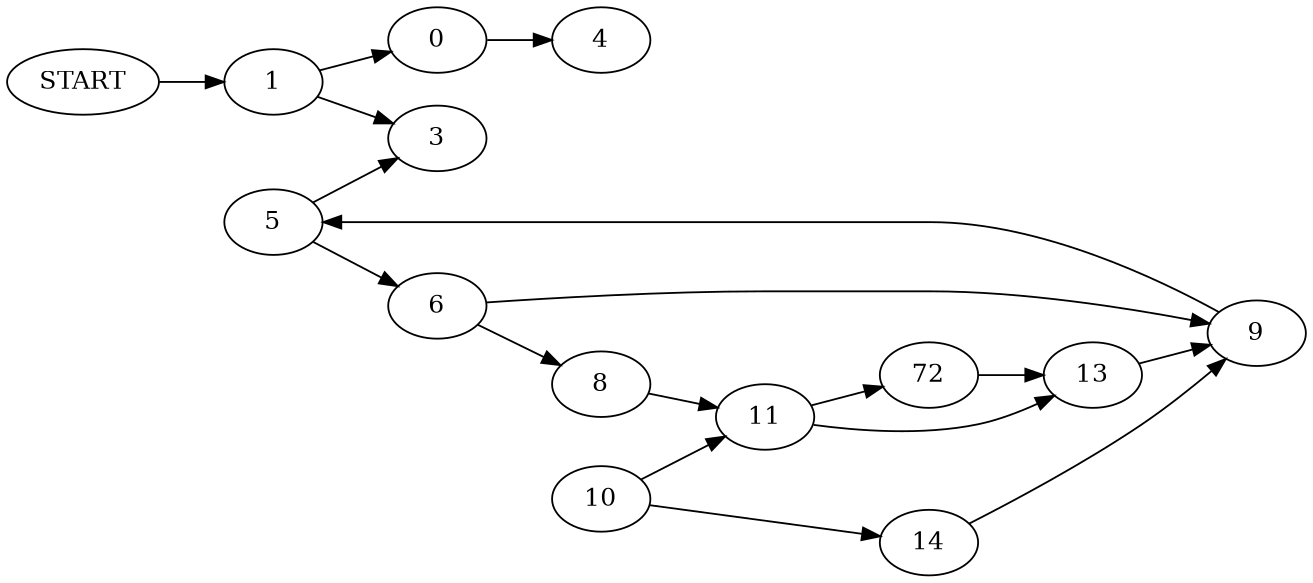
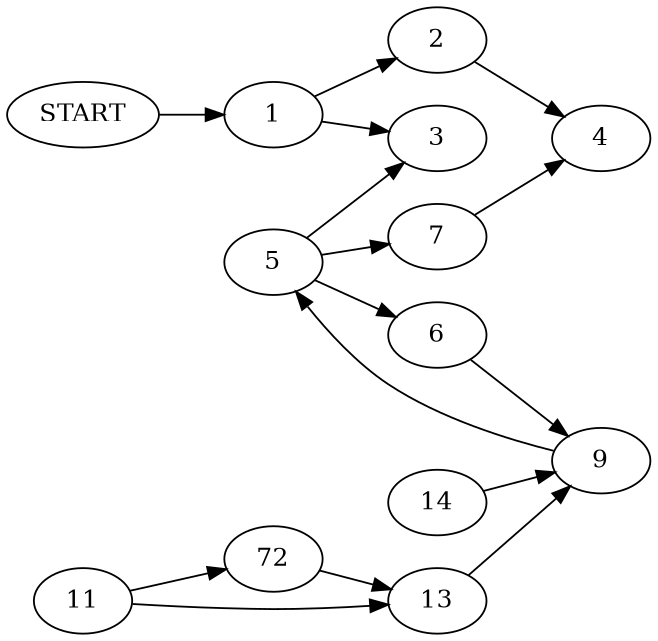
node "0": label "0" -> "2"
node "7": added
node "8": removed
node "10": removed
